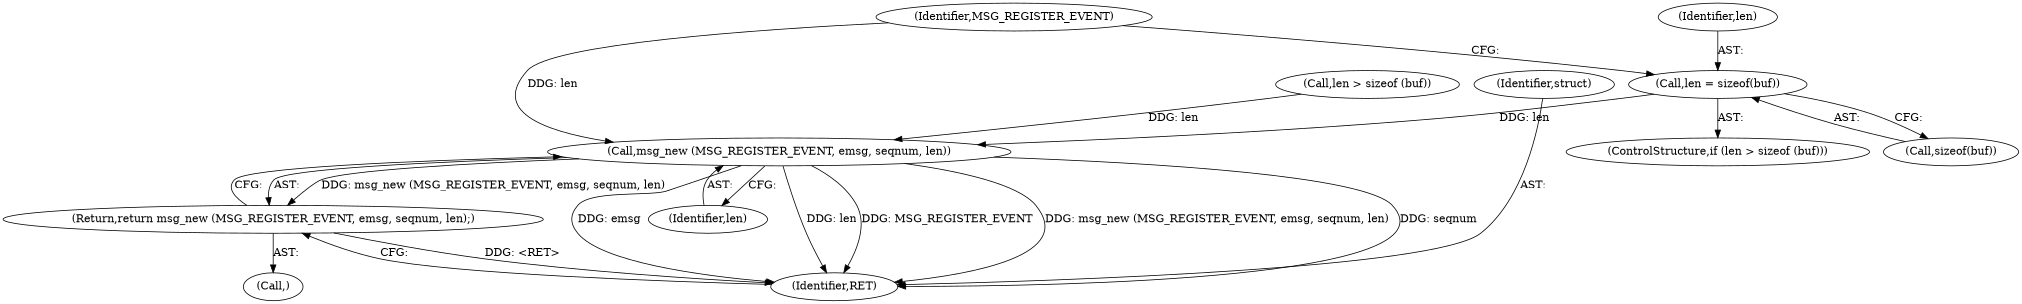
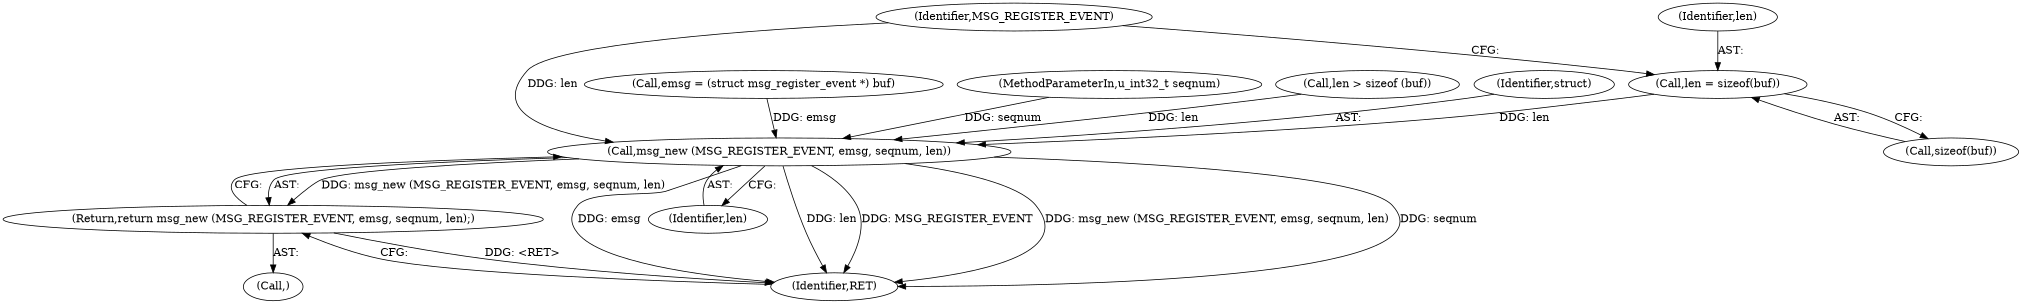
node "(Call,emsg = (struct msg_register_event *) buf)": added
node "(MethodParameterIn,u_int32_t seqnum)": added
node "(ControlStructure,if (len > sizeof (buf)))": removed
edge "(Identifier,struct)" -> "(Identifier,RET)": now "(Identifier,struct)" -> "(Call,msg_new (MSG_REGISTER_EVENT, emsg, seqnum, len))"
